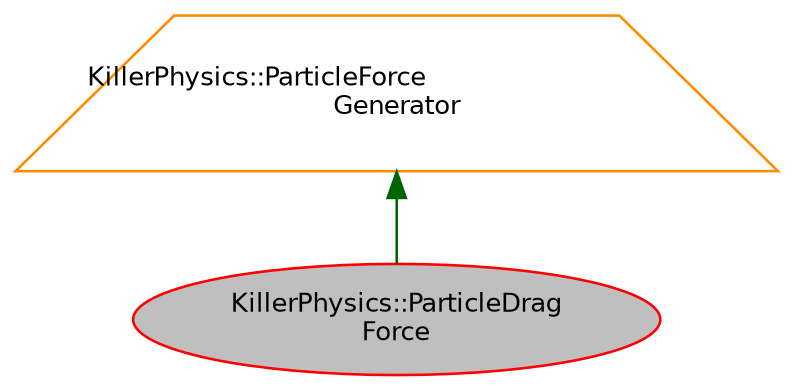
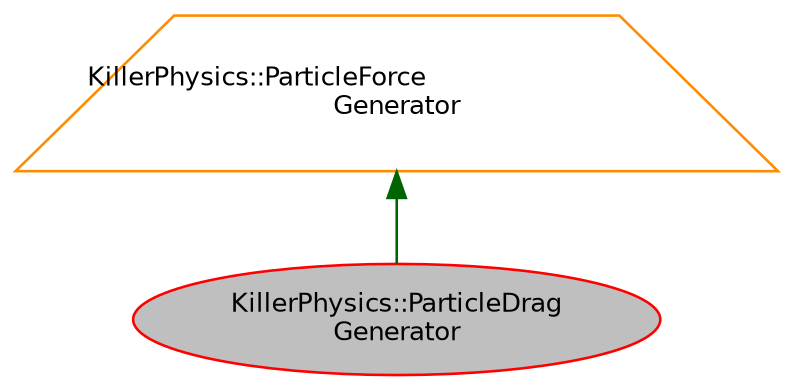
node "KillerPhysics::ParticleDrag Force": label "KillerPhysics::ParticleDrag Force" -> "KillerPhysics::ParticleDrag Generator"
